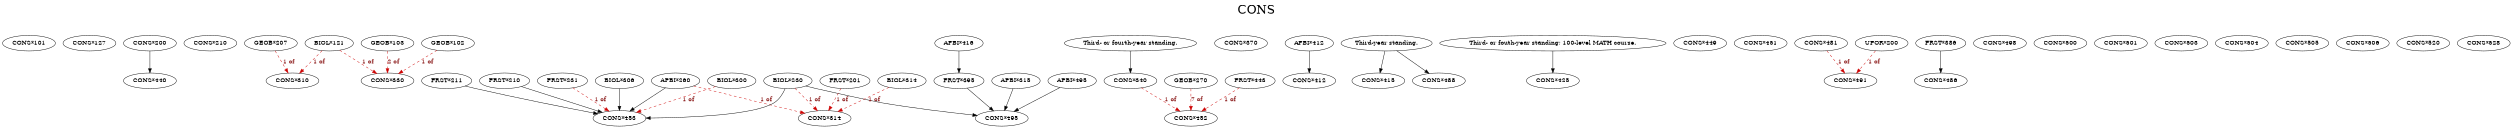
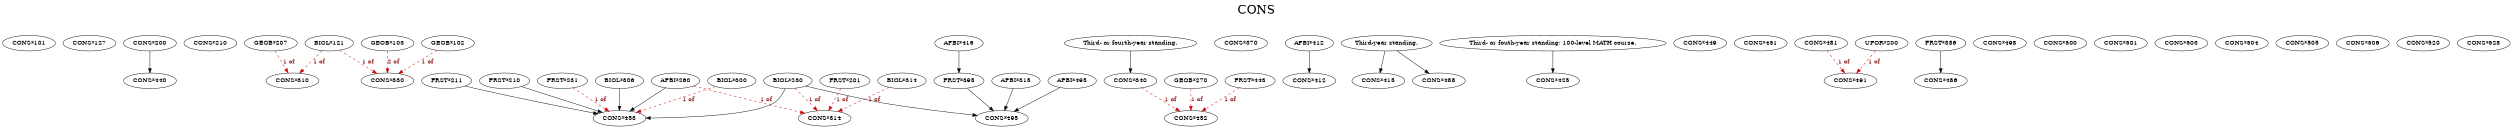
edge "GEOB*270" -> "CONS*452": label "7 of" -> "1 of"
